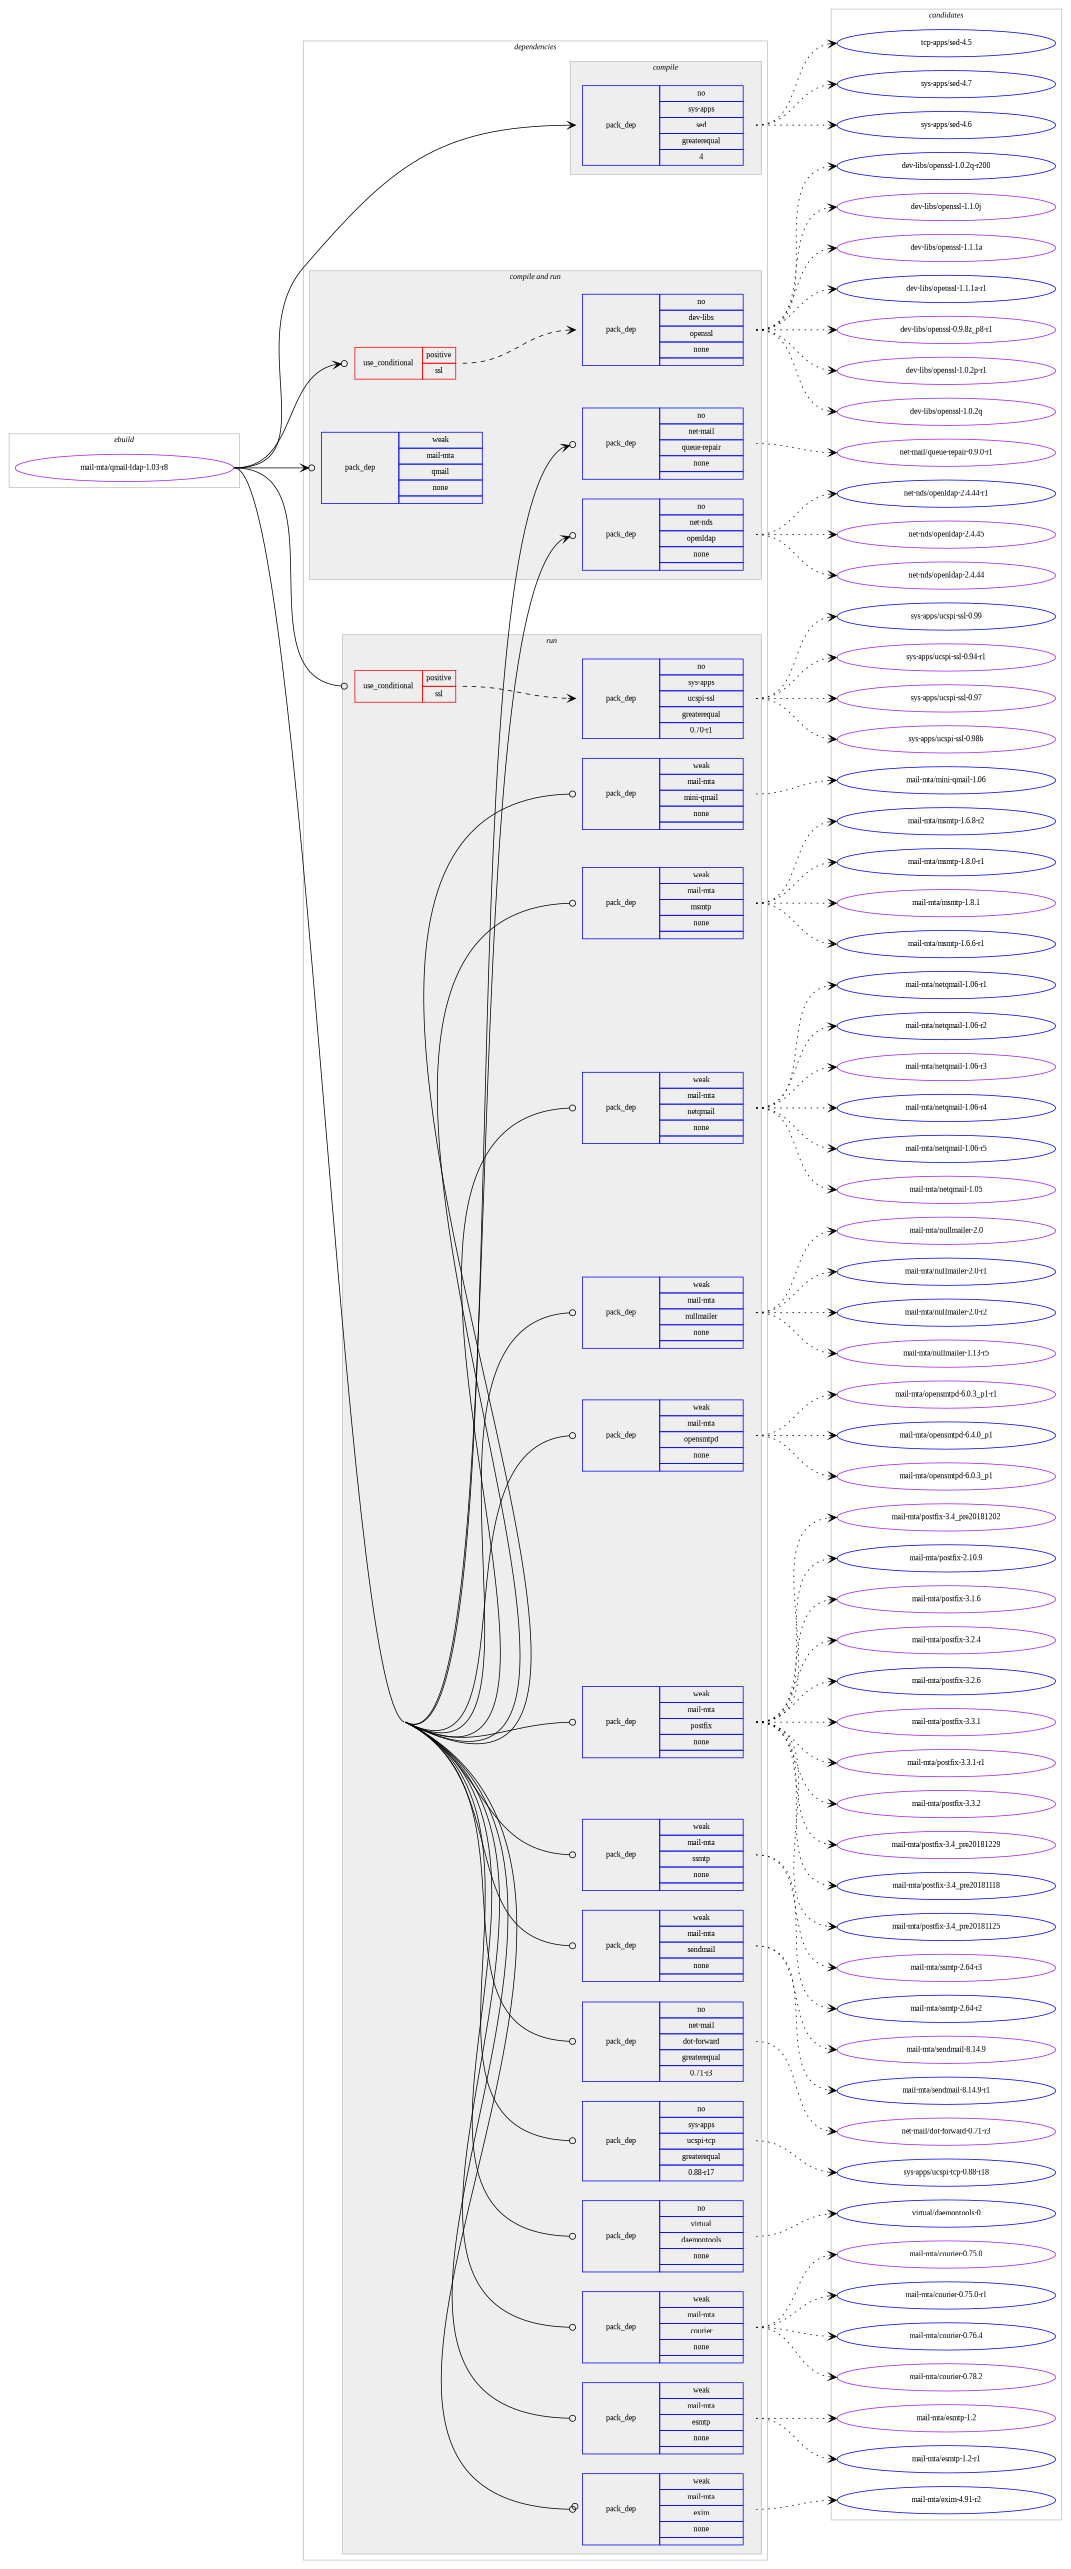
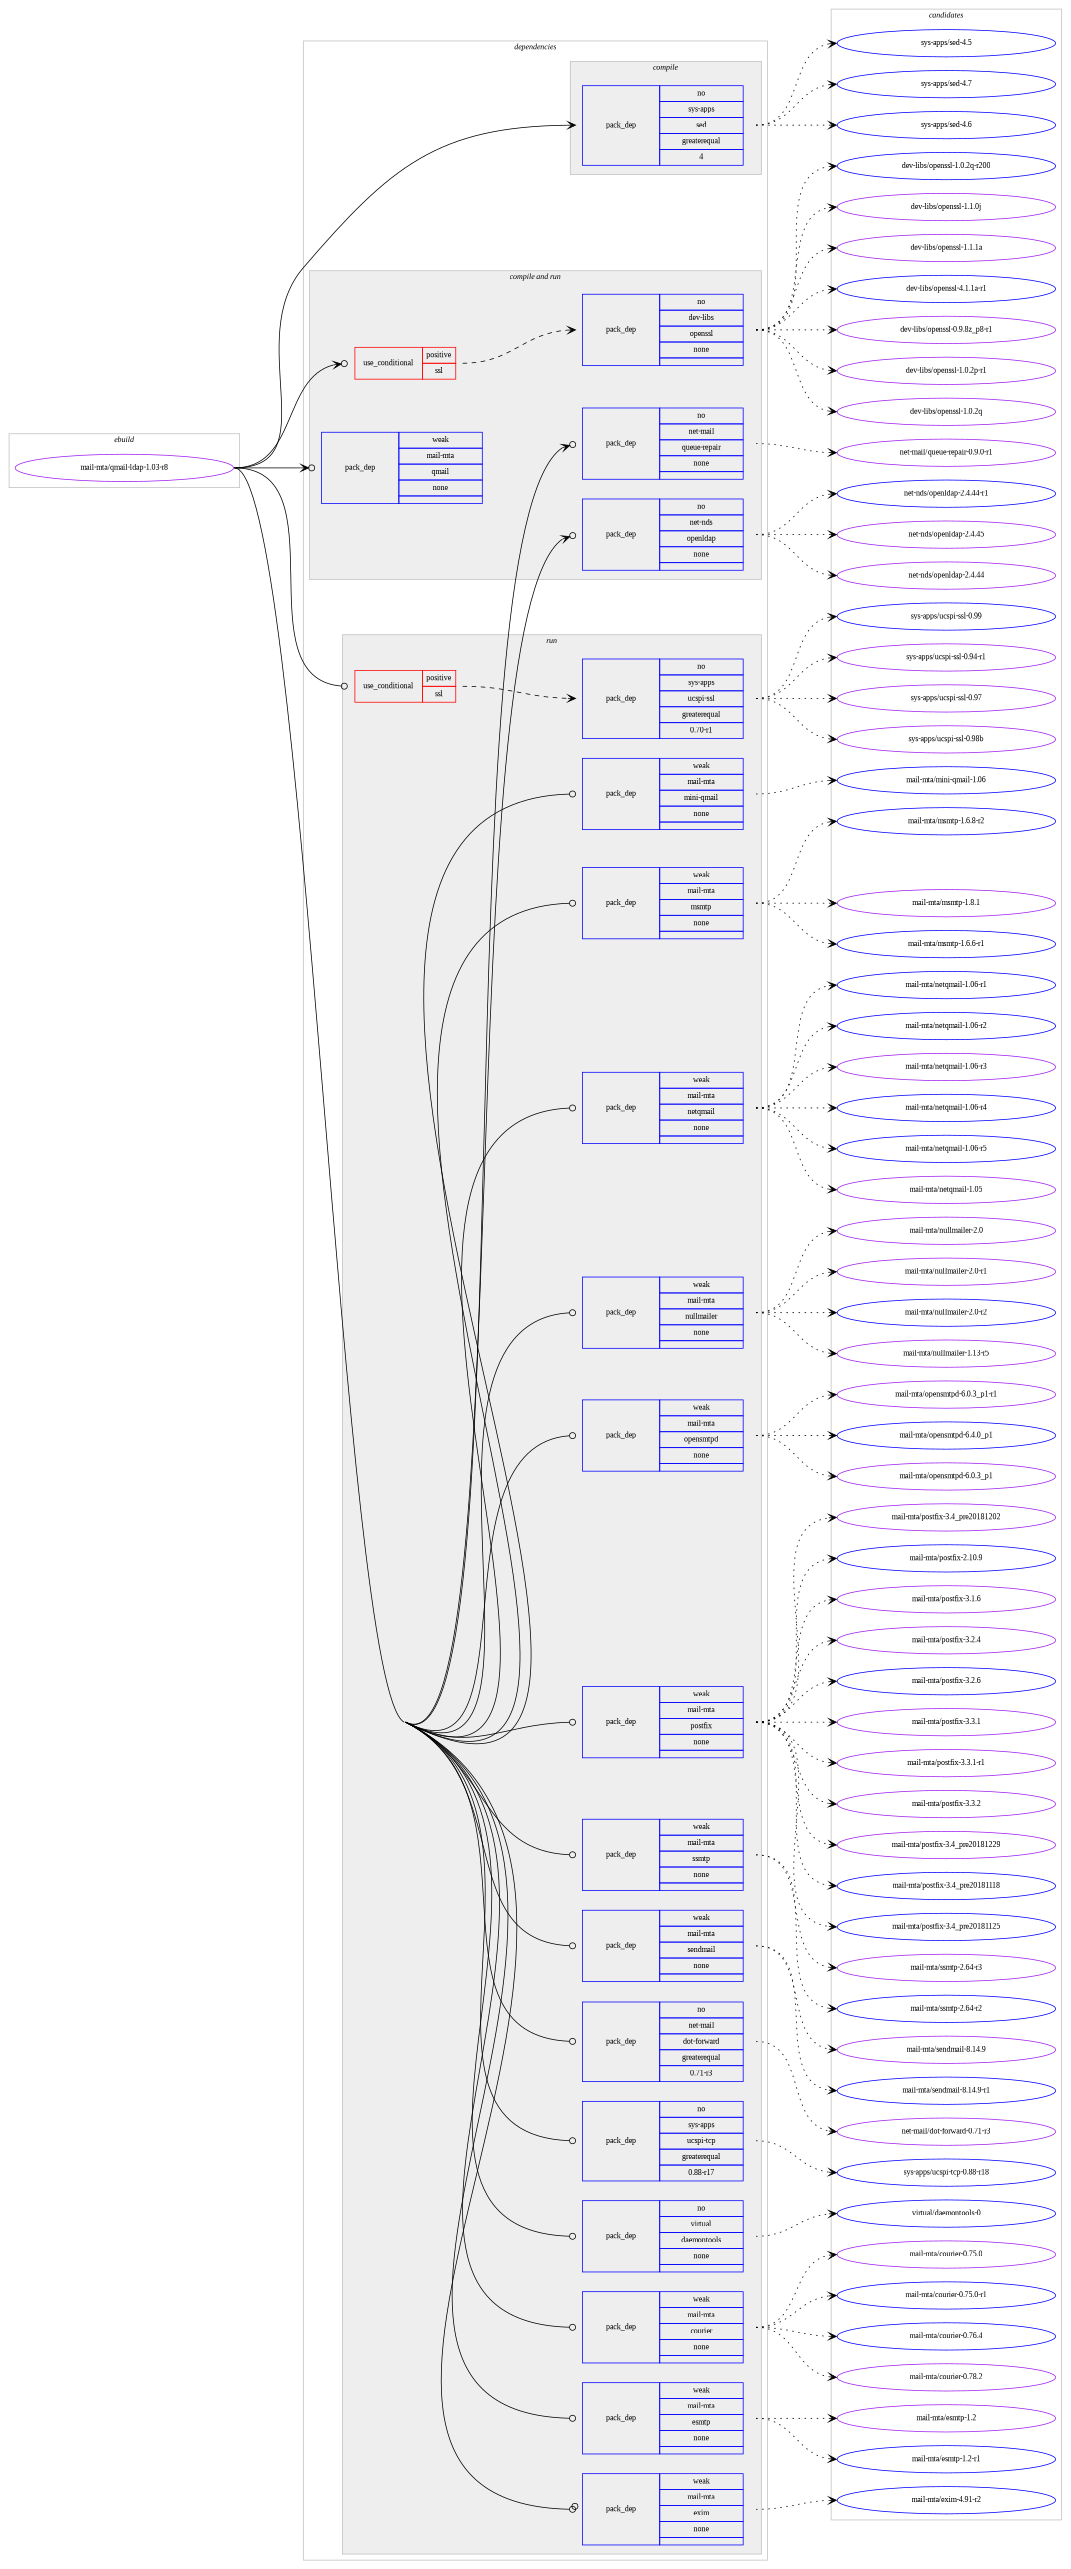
node "tcp-apps/sed-4.5": label "tcp-apps/sed-4.5" -> "sys-apps/sed-4.5"
node "dev-libs/openssl-1.1.1a-r1": label "dev-libs/openssl-1.1.1a-r1" -> "dev-libs/openssl-4.1.1a-r1"
node "mail-mta/msmtp-1.8.0-r1": removed
node "mail-mta/nullmailer-2.0-r1": color blue -> purple
